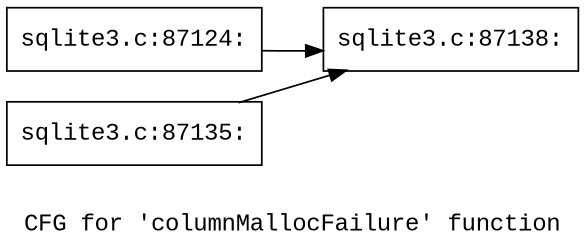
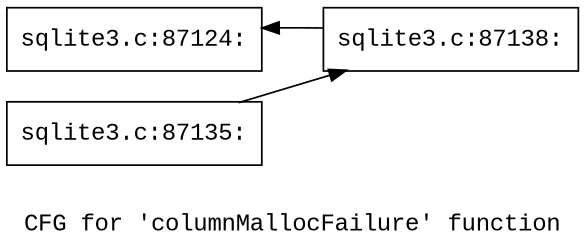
edge "sqlite3.c:87124:" -> "sqlite3.c:87138:": reversed
